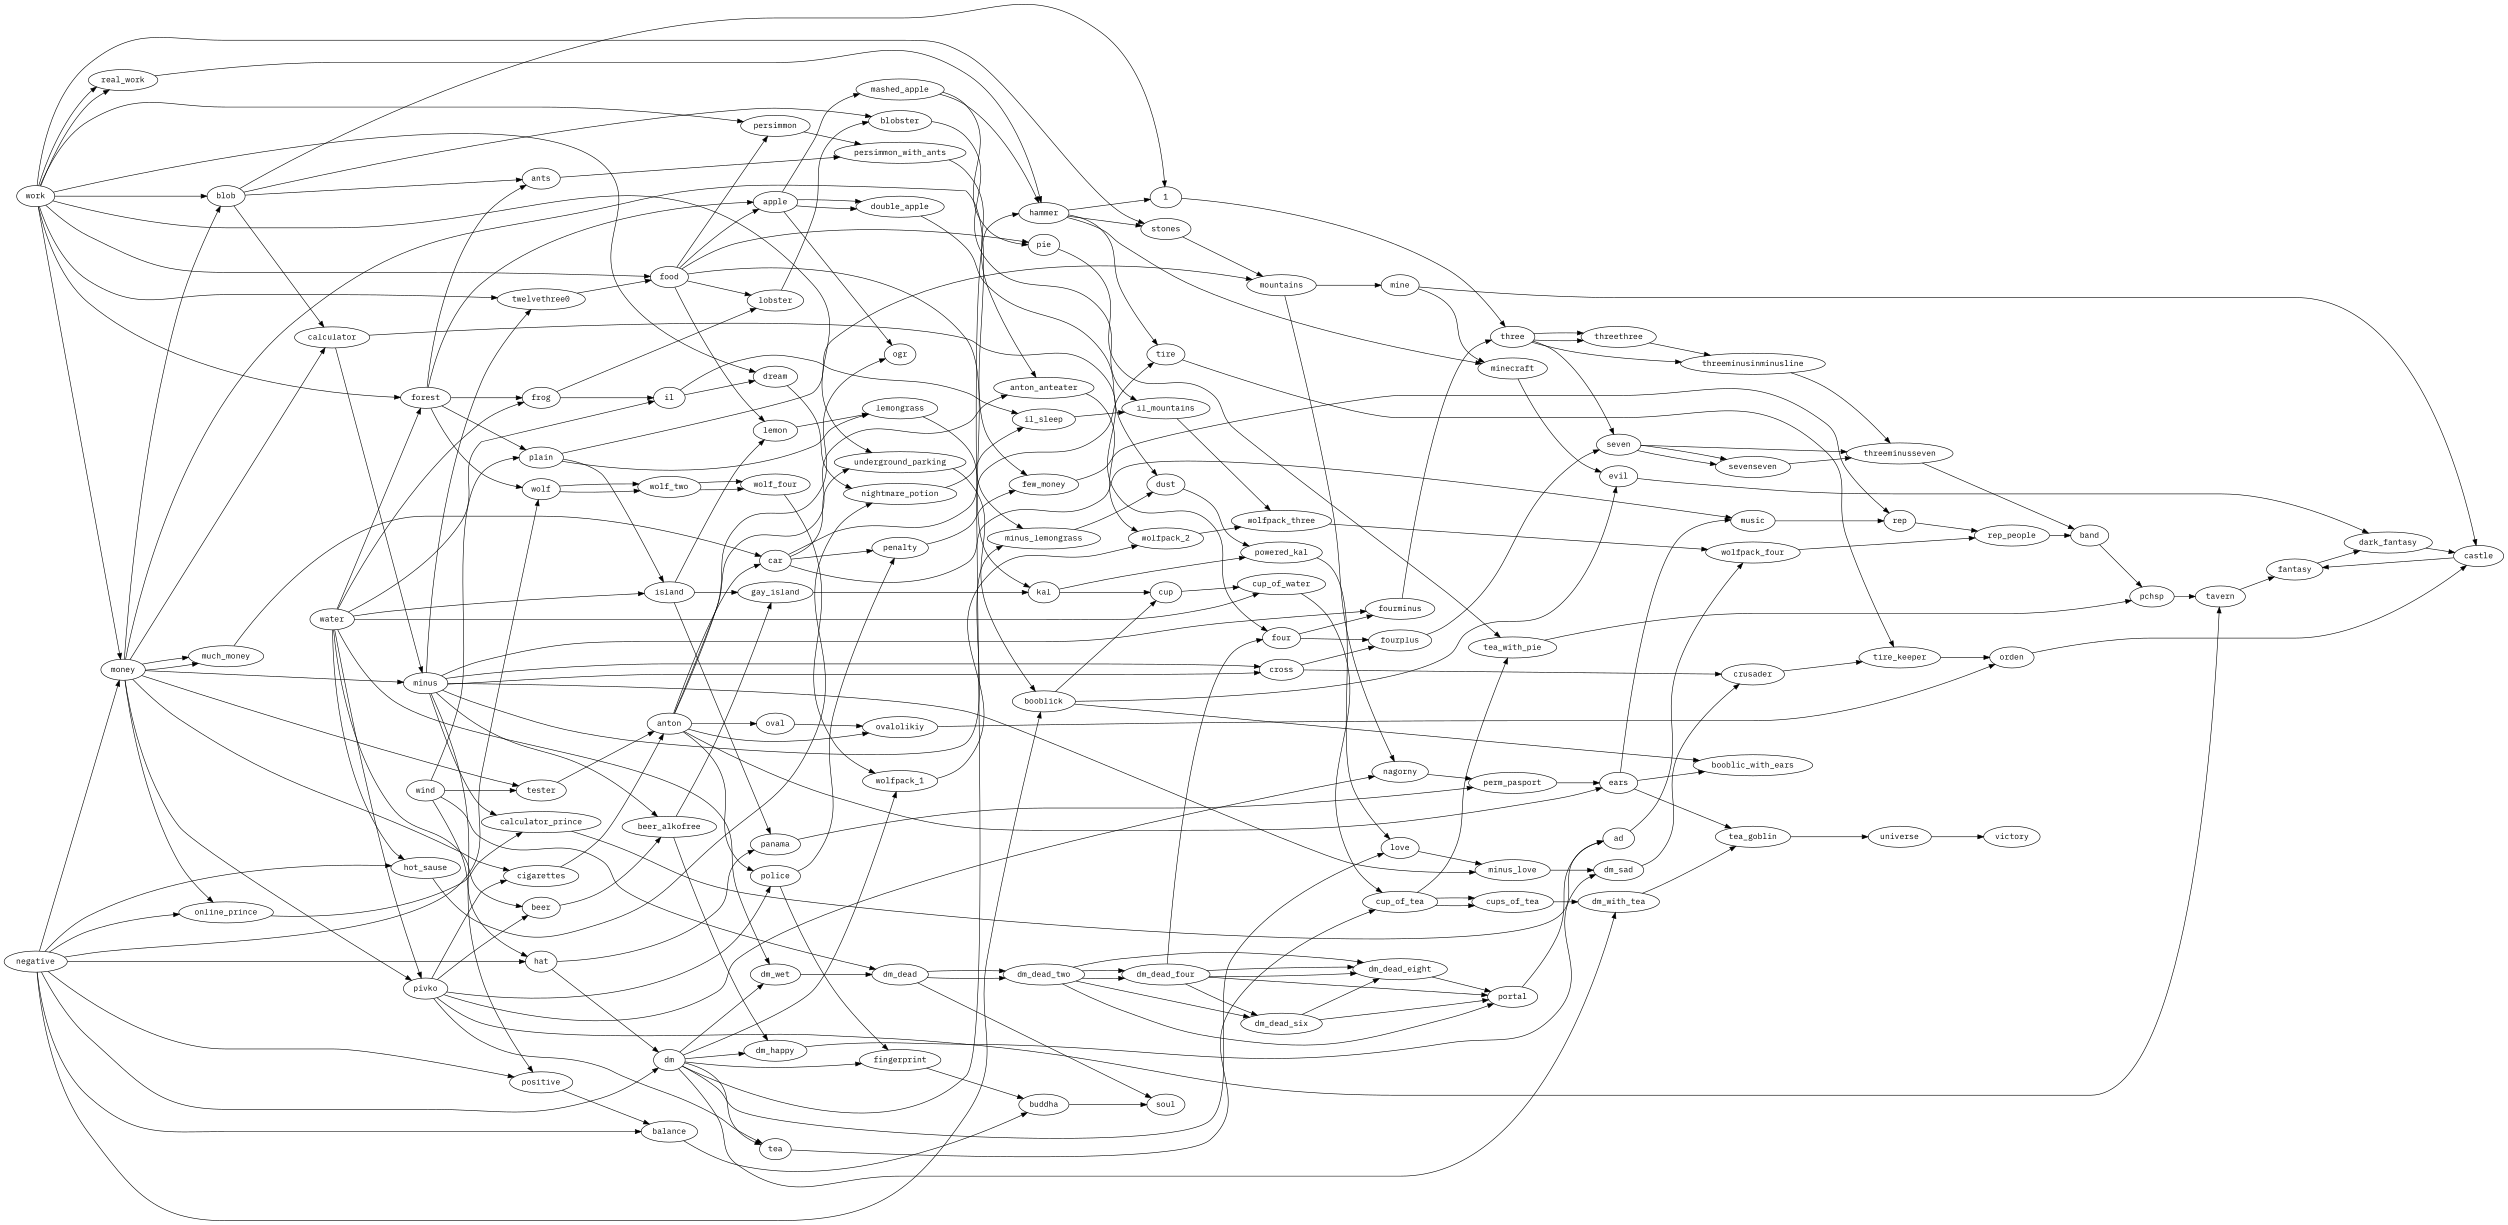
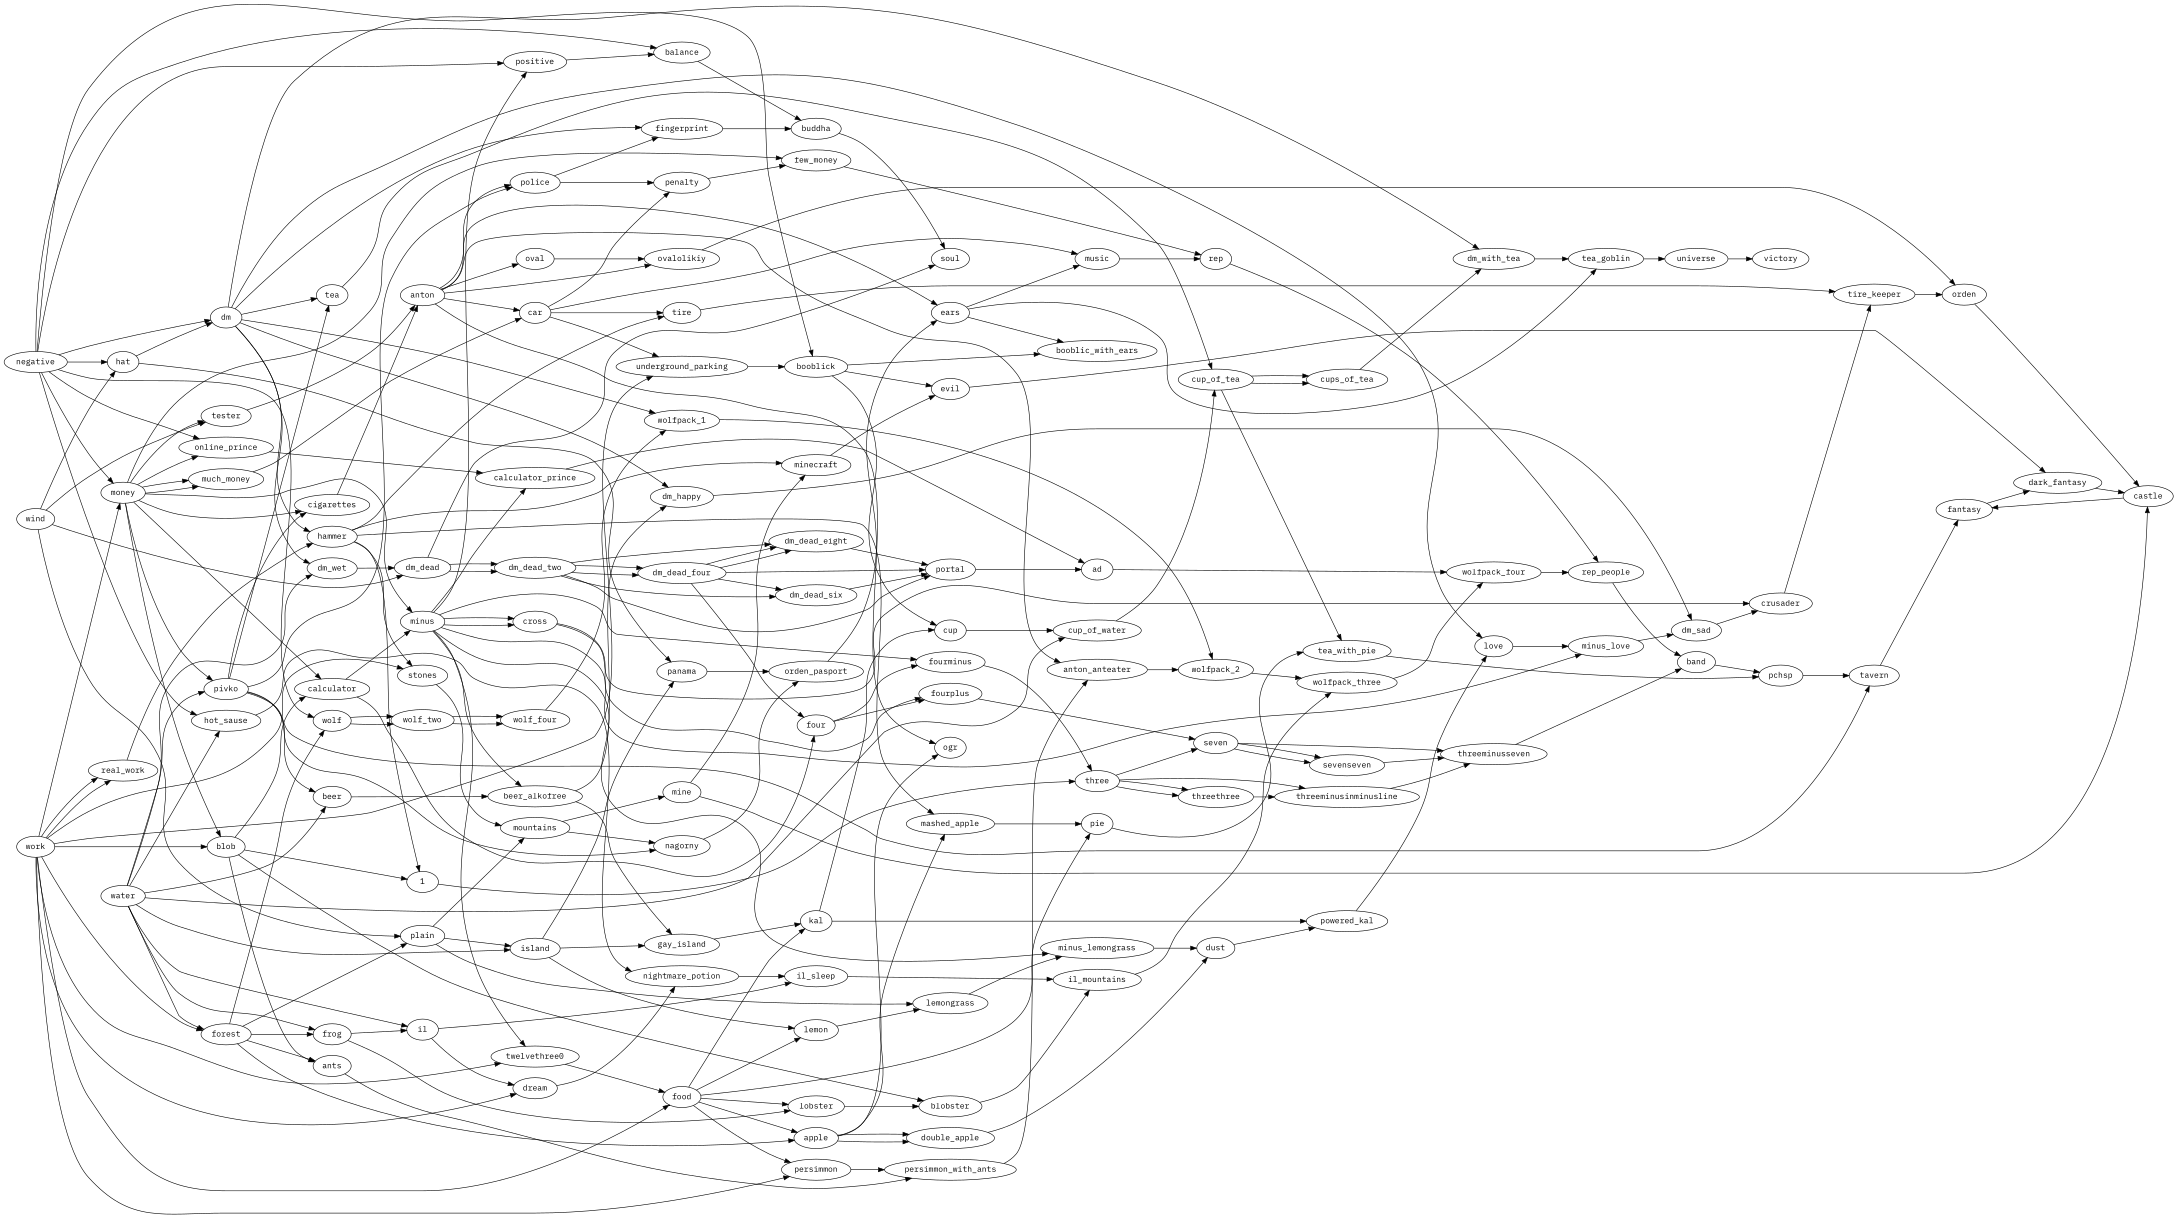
edge "mashed_apple" -> "hammer": reversed
node "perm_pasport": label "perm_pasport" -> "orden_pasport"
edge "dm_dead_six" -> "dm_dead_eight": removed
